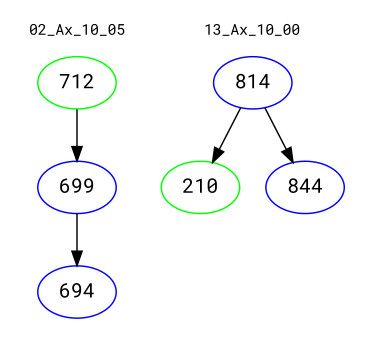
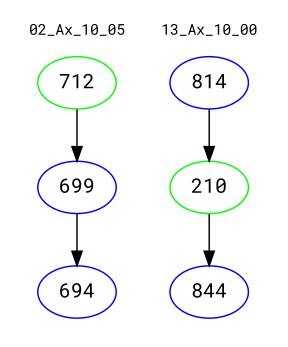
edge "814" -> "844": now "210" -> "844"
